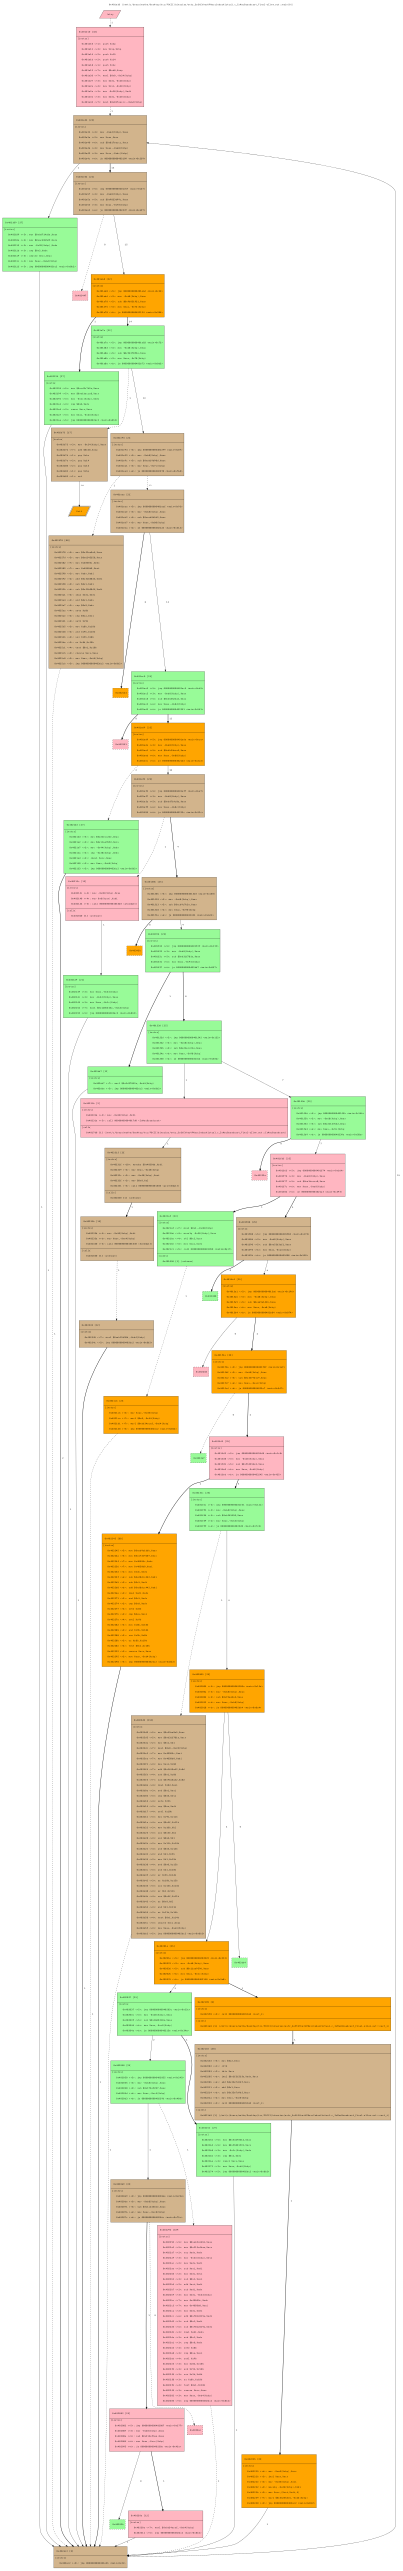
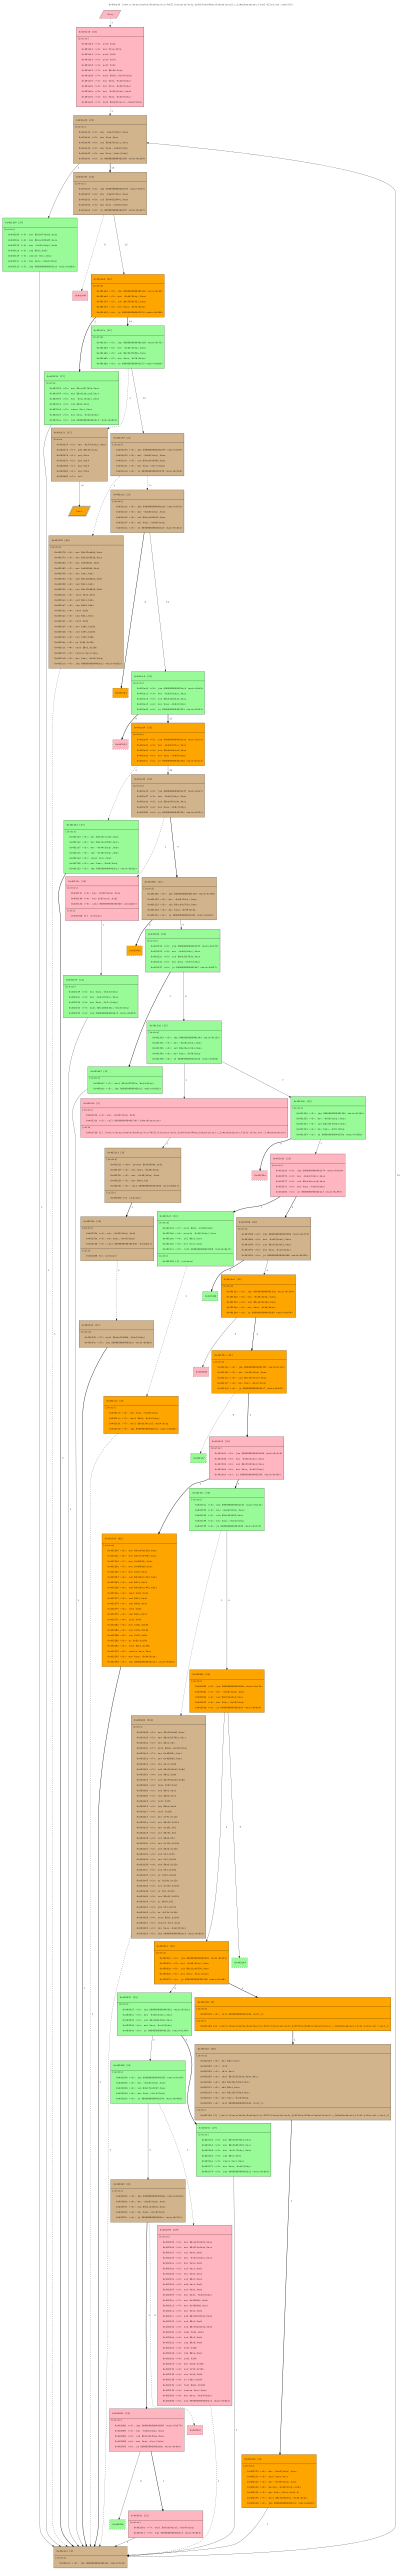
edge "0x401f24 [25]" -> "0x401f3d [25]": style bold -> solid
